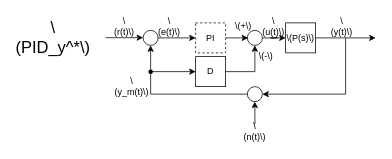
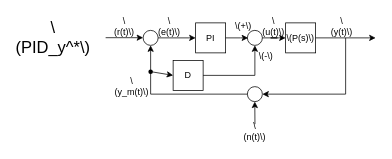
node "PI": style dashed -> solid
node "D": moved (210, 72) -> (188, 75)
